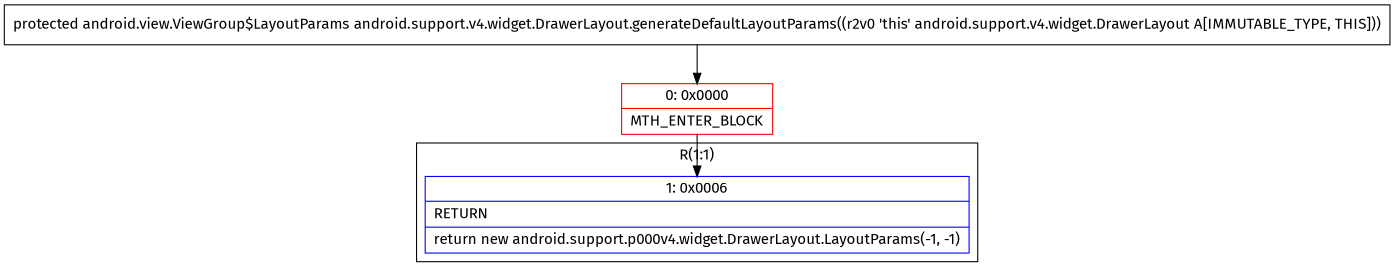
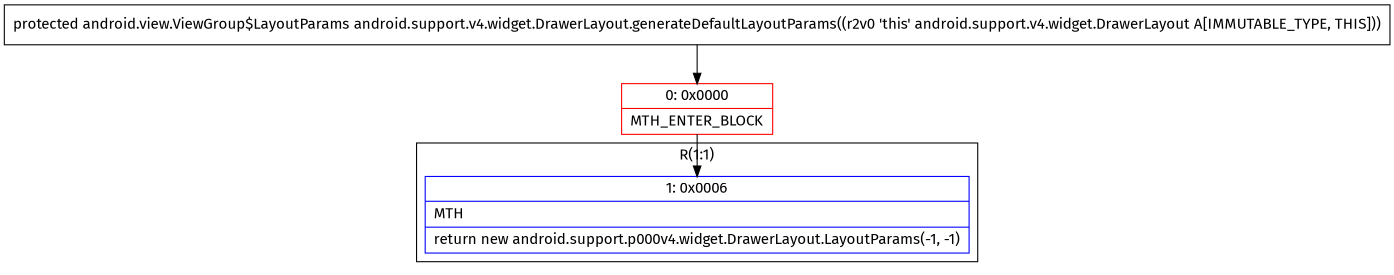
node "1: 0x0006": text "RETURN" -> "MTH"
